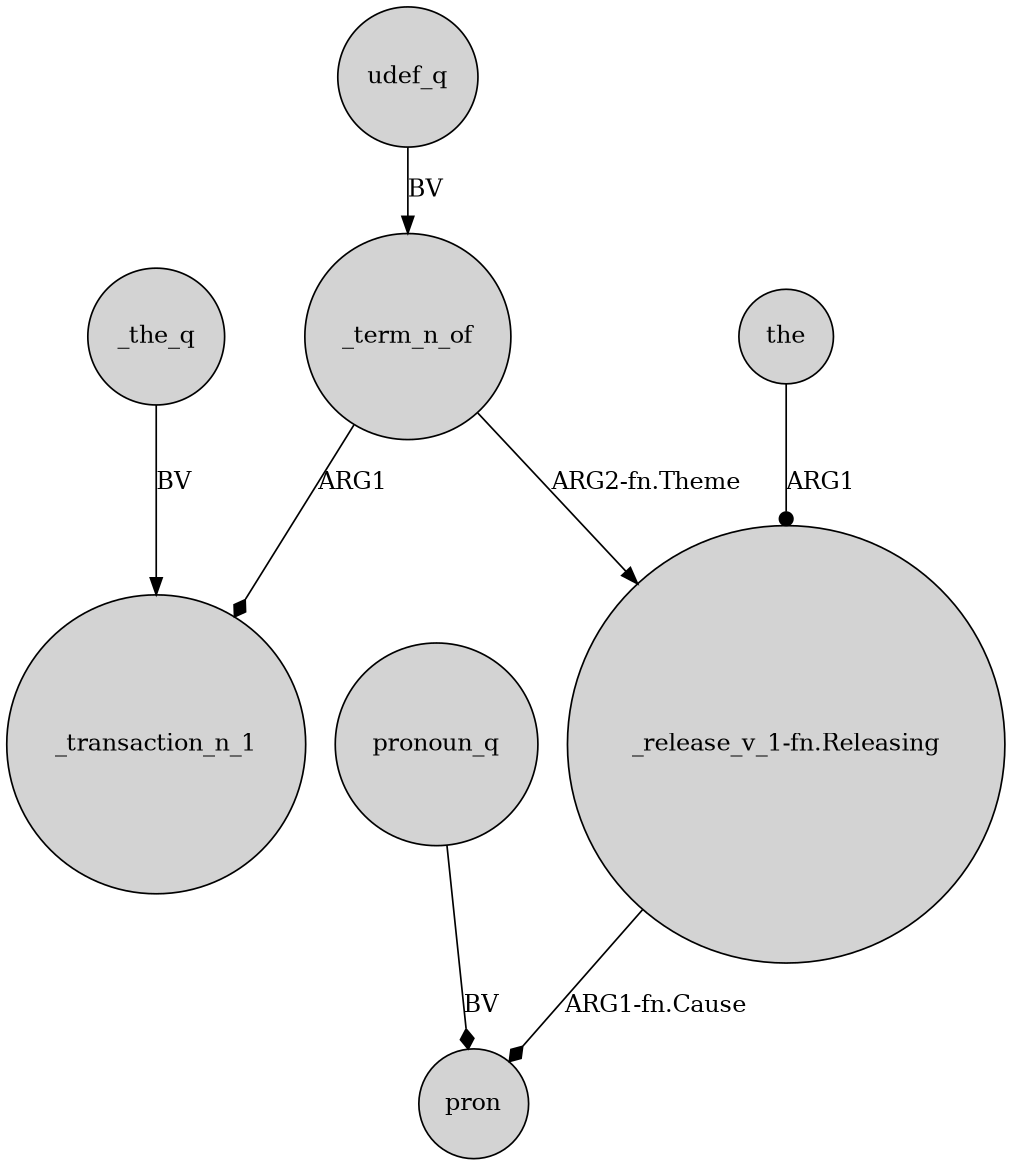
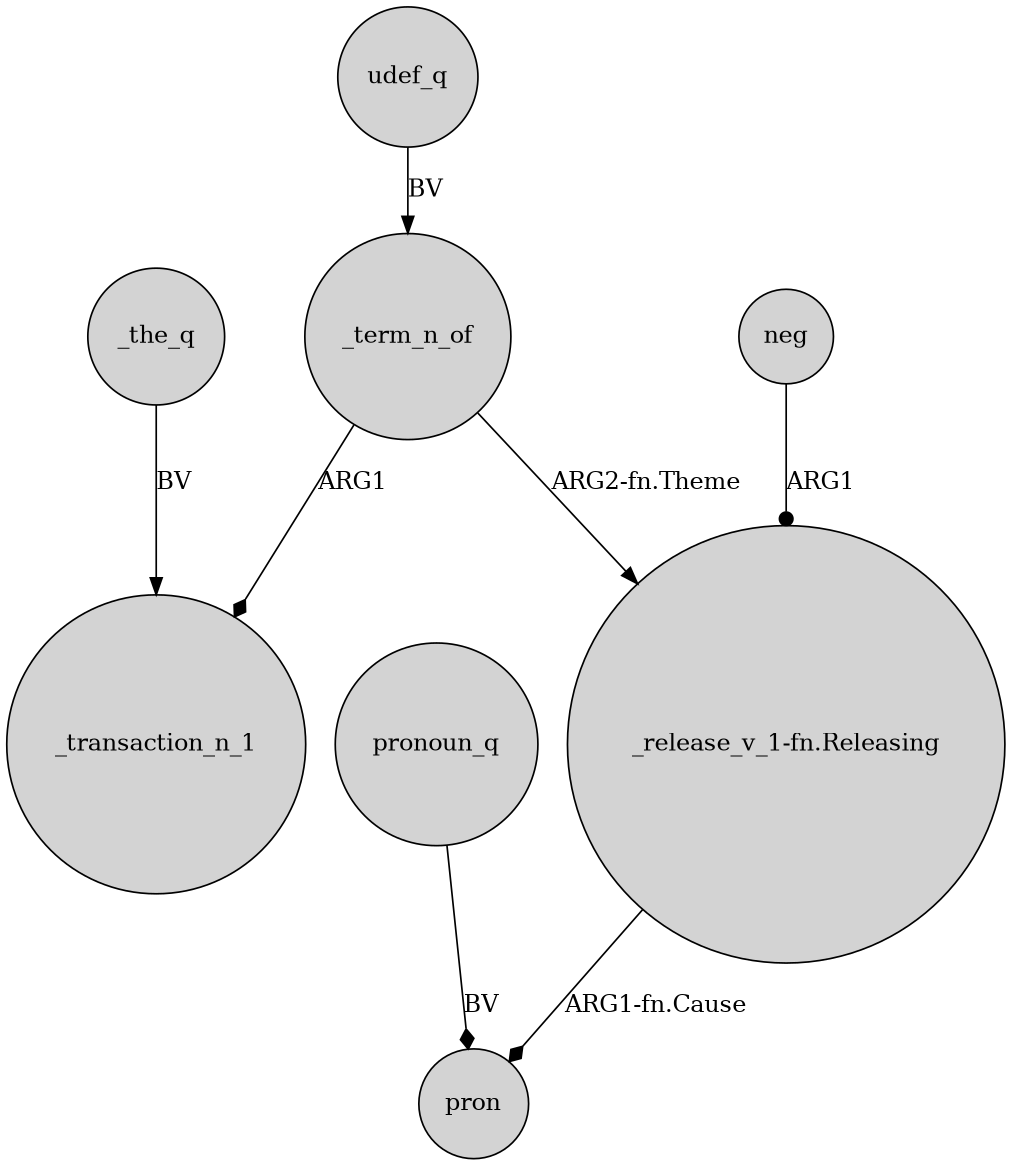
node "the": label "the" -> "neg"
